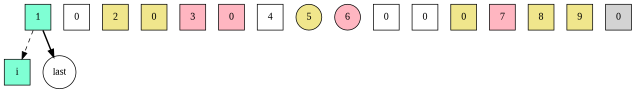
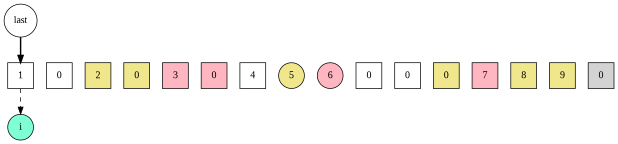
node "1": fillcolor aquamarine -> white
edge "1" -> "last": reversed
node "i": shape square -> circle
